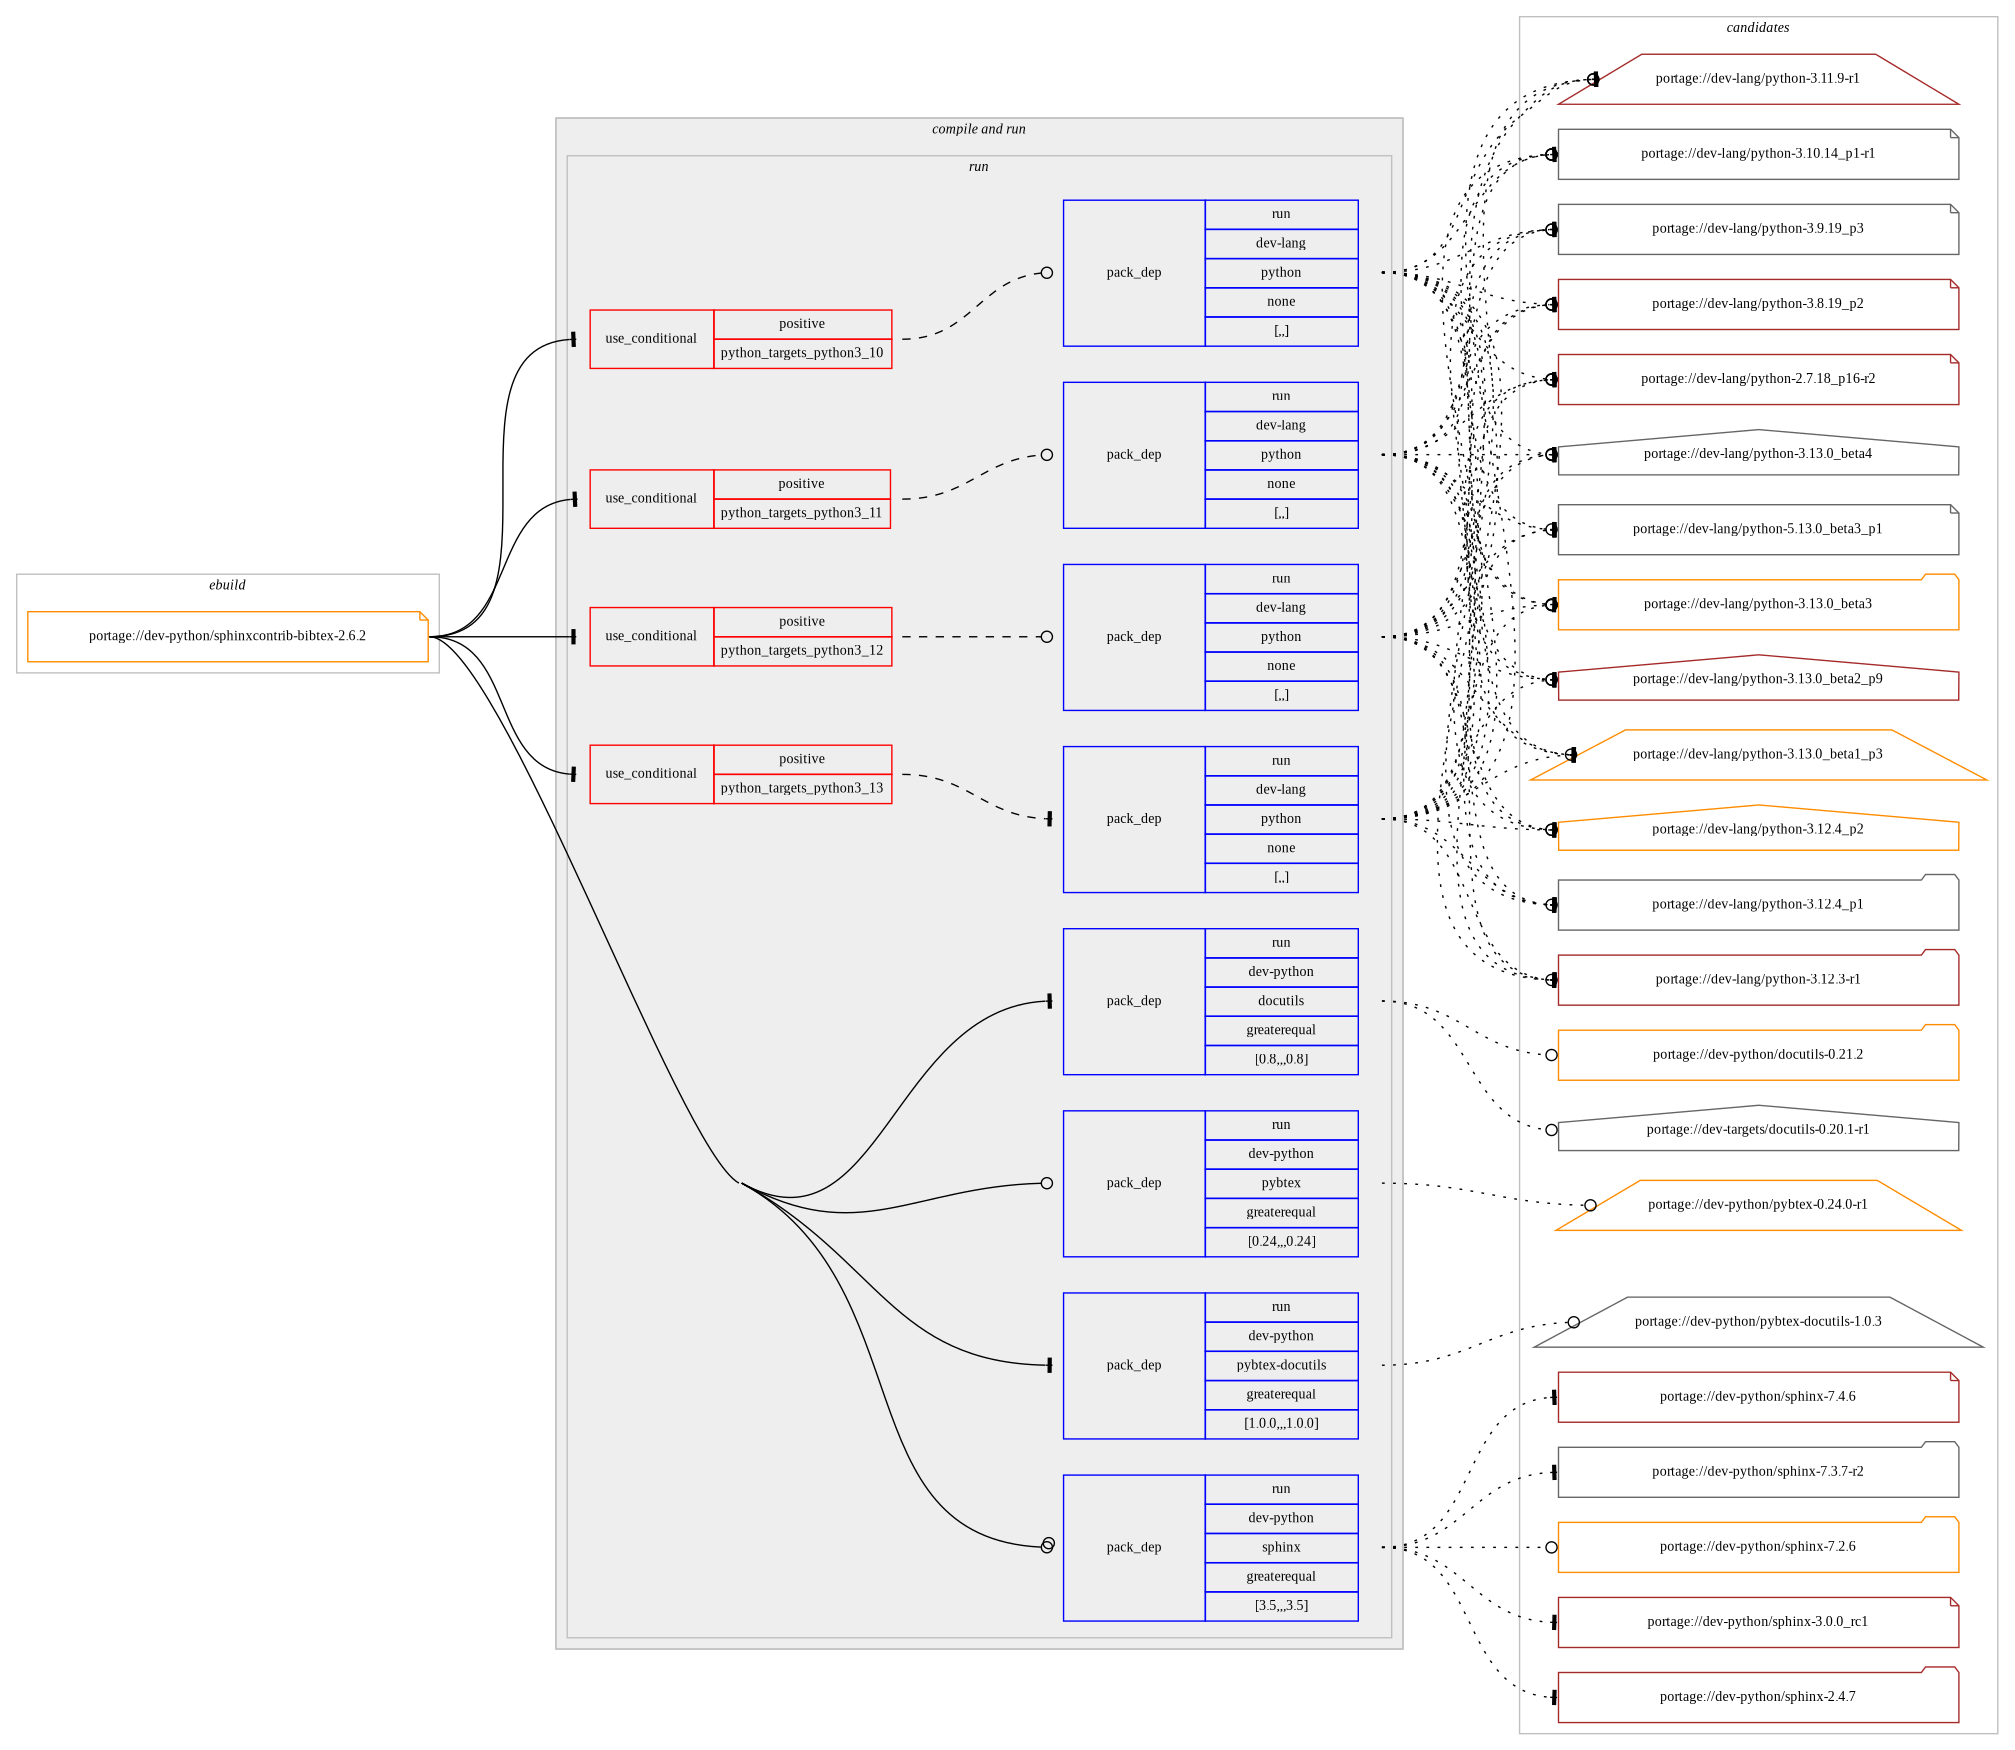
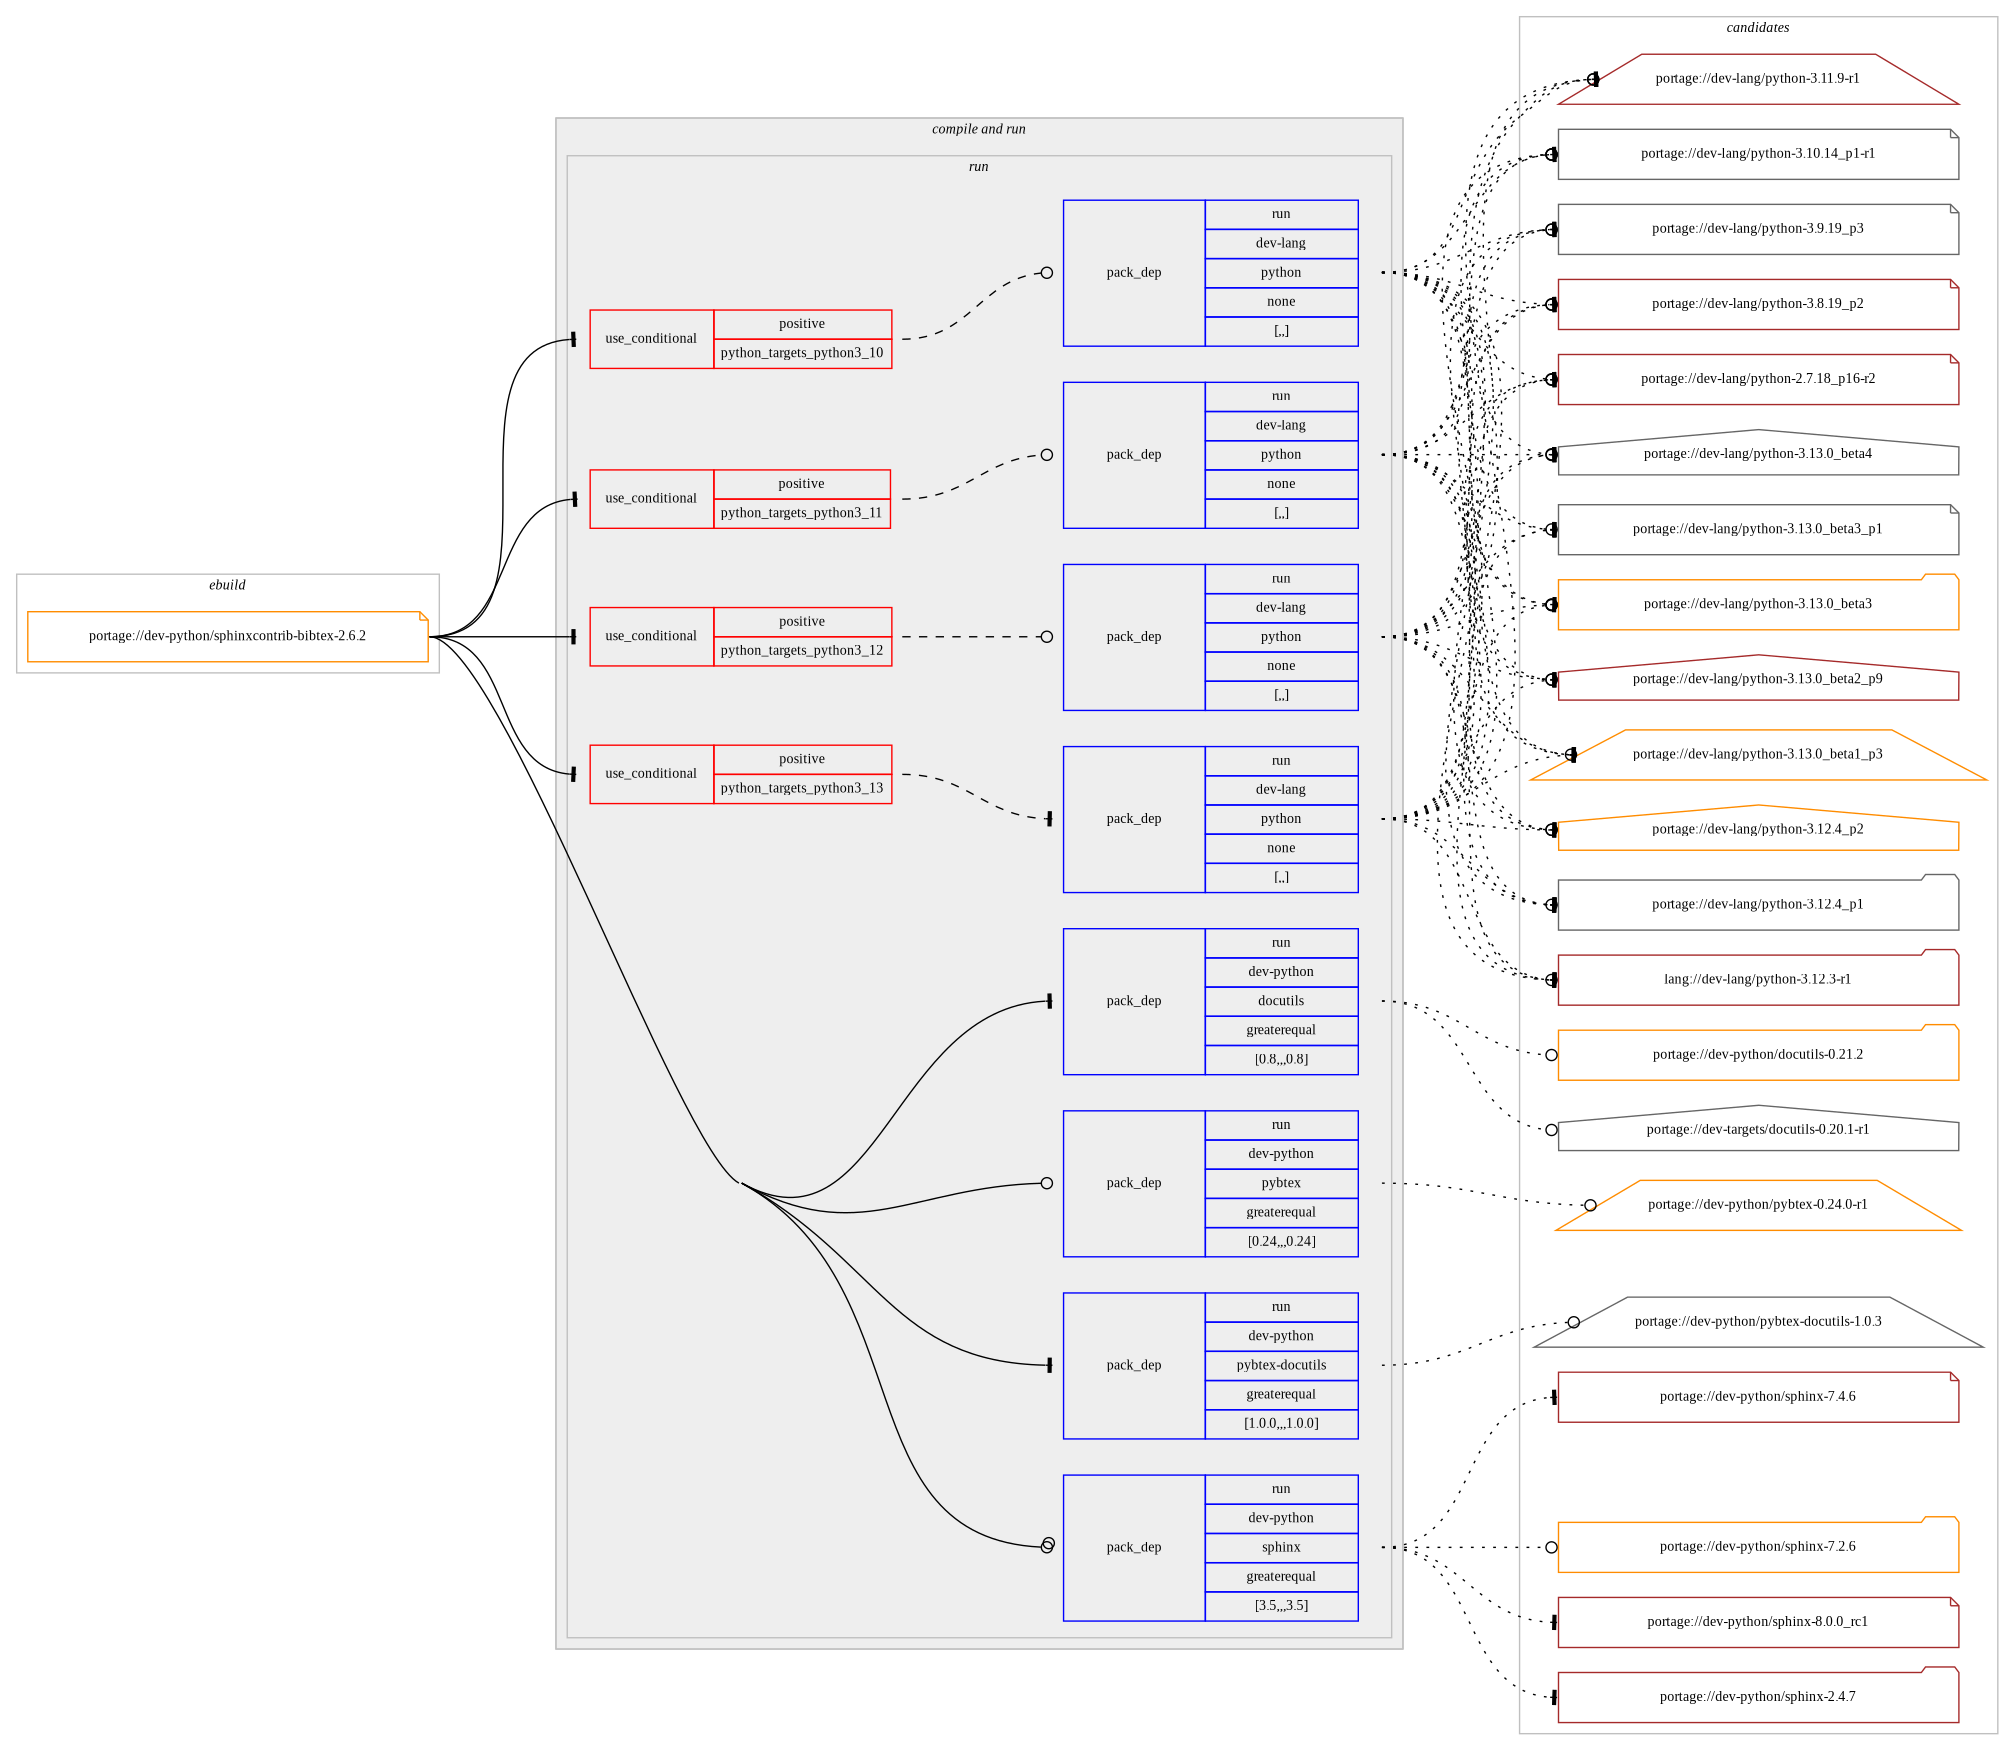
node "portage://dev-lang/python-5.13.0_beta3_p1": label "portage://dev-lang/python-5.13.0_beta3_p1" -> "portage://dev-lang/python-3.13.0_beta3_p1"
node "portage://dev-lang/python-3.12.3-r1": label "portage://dev-lang/python-3.12.3-r1" -> "lang://dev-lang/python-3.12.3-r1"
node "portage://dev-python/sphinx-7.3.7-r2": removed
node "portage://dev-python/sphinx-3.0.0_rc1": label "portage://dev-python/sphinx-3.0.0_rc1" -> "portage://dev-python/sphinx-8.0.0_rc1"
